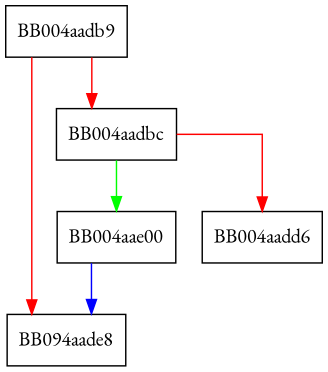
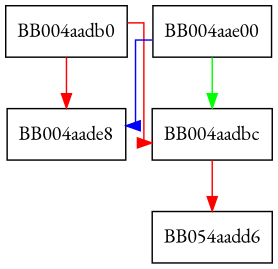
node "BB004aadb9": label "BB004aadb9" -> "BB004aadb0"
edge "BB004aadbc" -> "BB004aae00": reversed
node "BB004aadd6": label "BB004aadd6" -> "BB054aadd6"
node "BB094aade8": label "BB094aade8" -> "BB004aade8"
